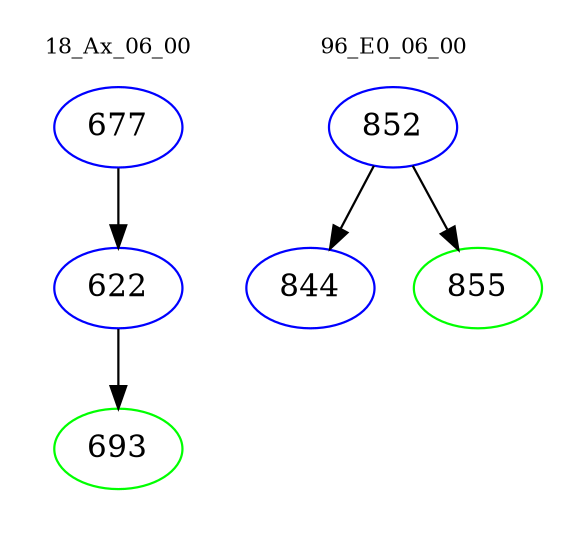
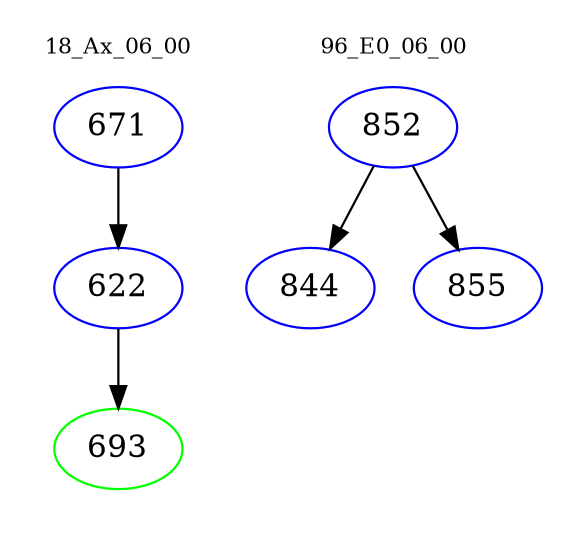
node "677": label "677" -> "671"
node "855": color green -> blue
